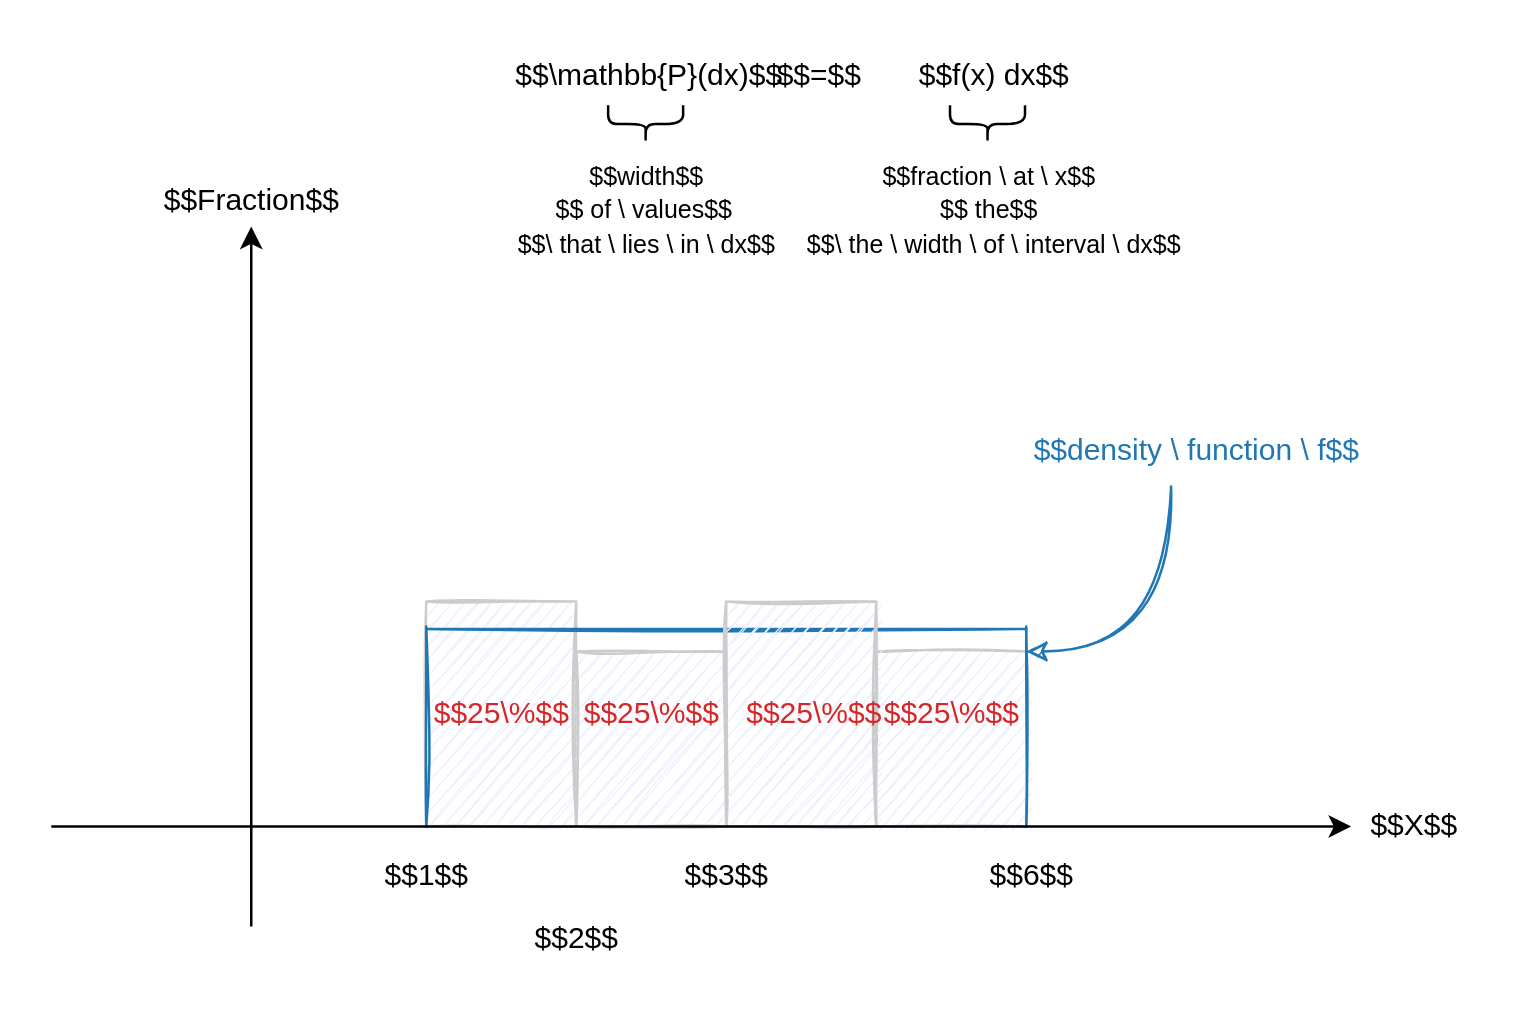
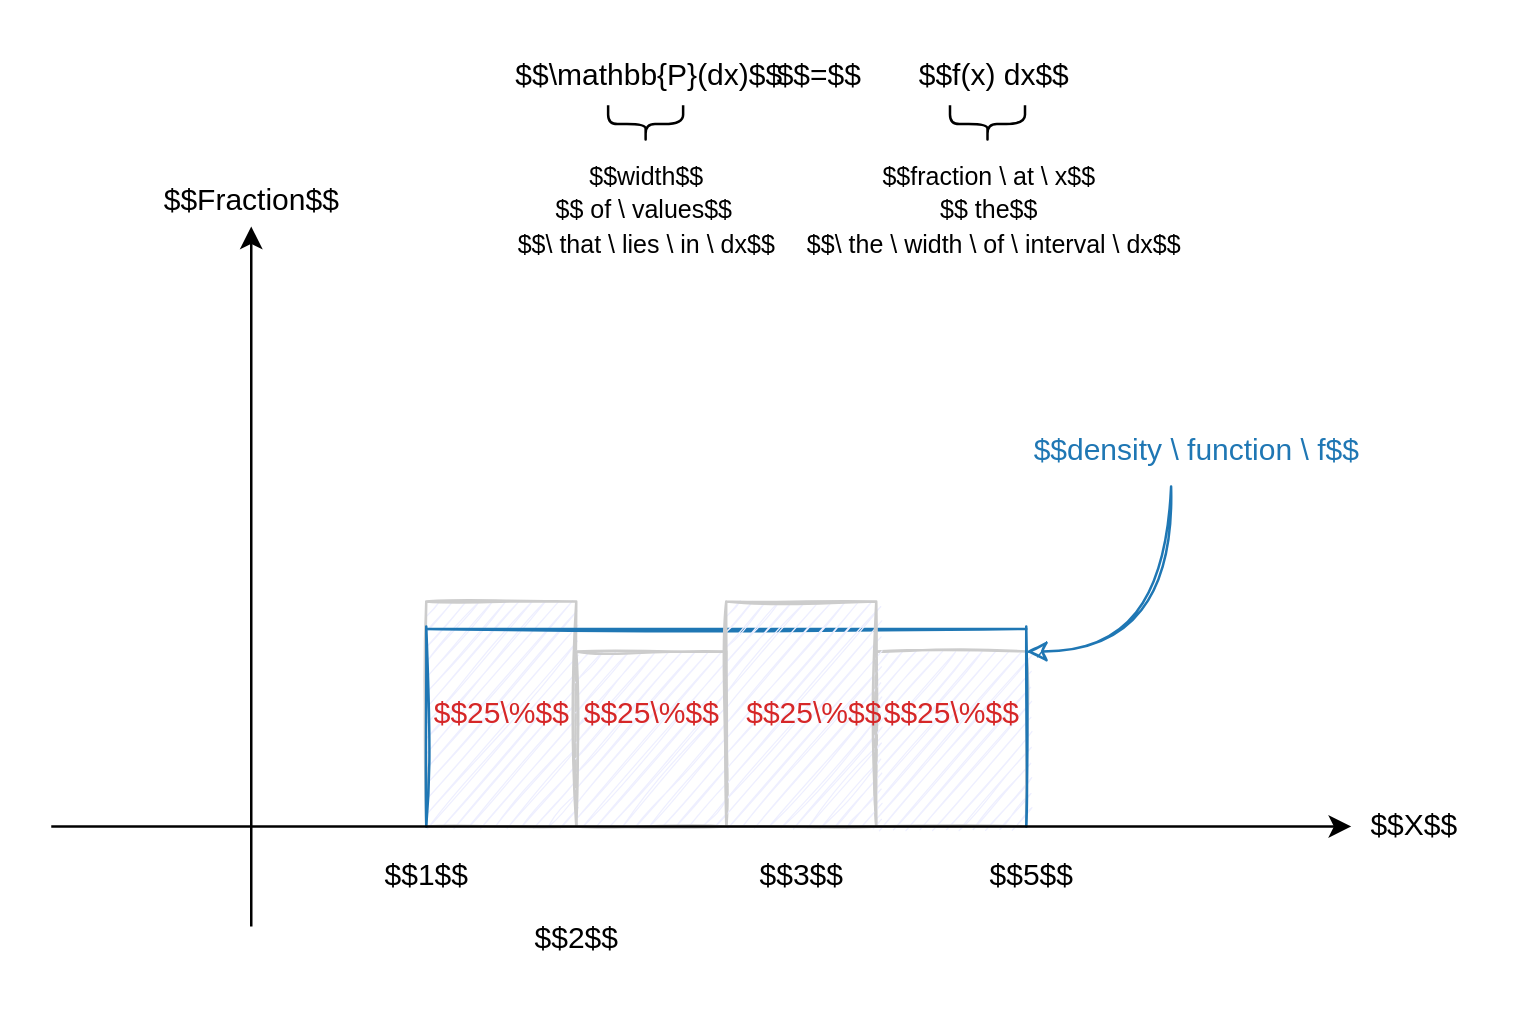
node "$$3$$": moved (726, 876) -> (801, 876)
node "$$6$$": label "$$6$$" -> "$$5$$"
